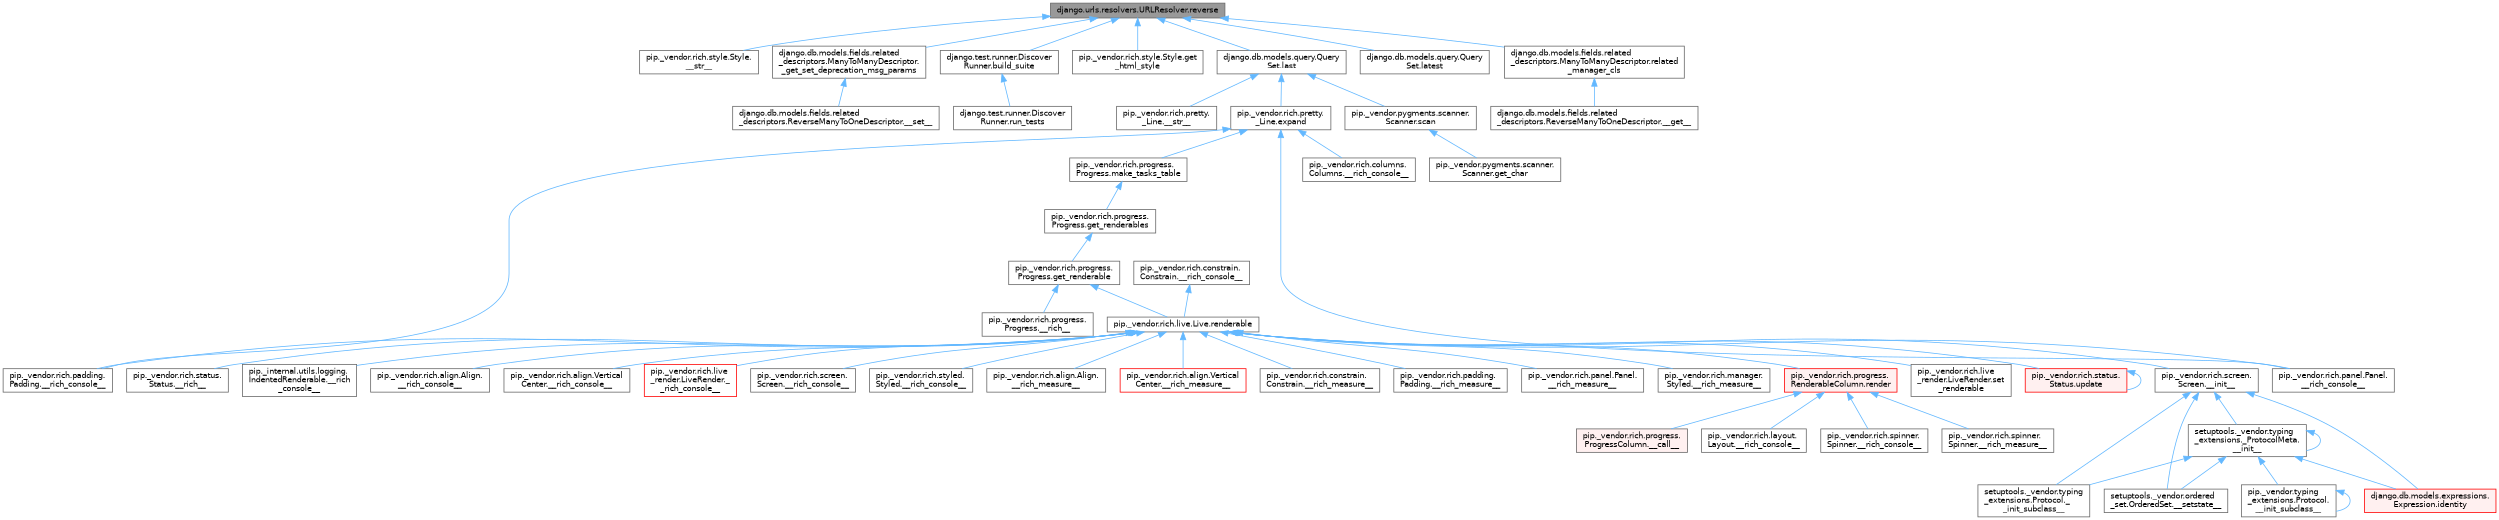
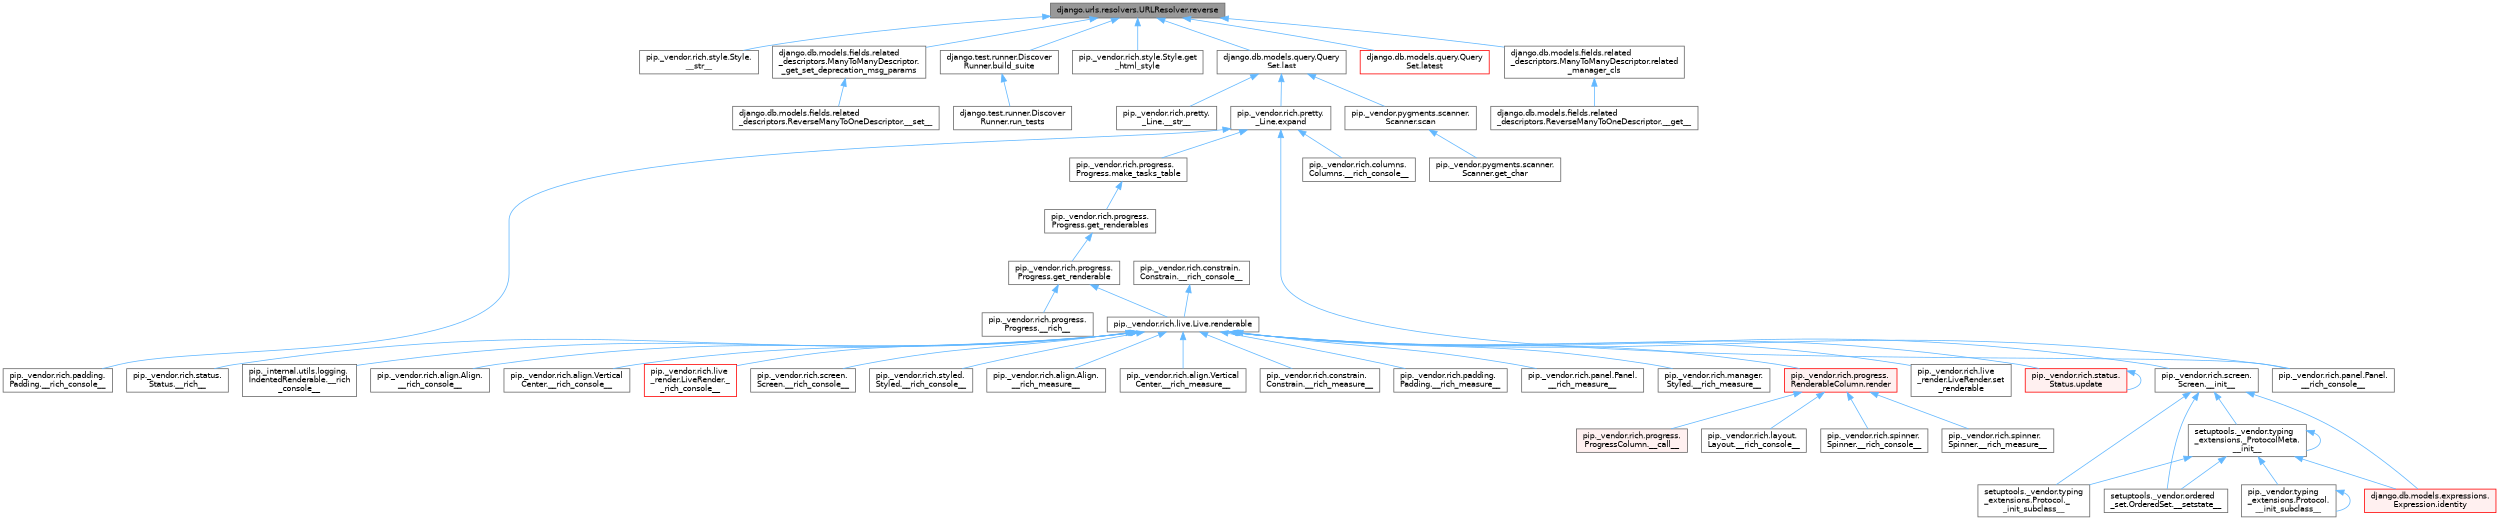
node "django.db.models.query.Query Set.latest": color grey40 -> red
edge "pip._vendor.rich.padding. Padding.__rich_console__" -> "pip._vendor.rich.live.Live.renderable": removed
node "pip._vendor.rich.align.Vertical Center.__rich_measure__": color red -> grey40
